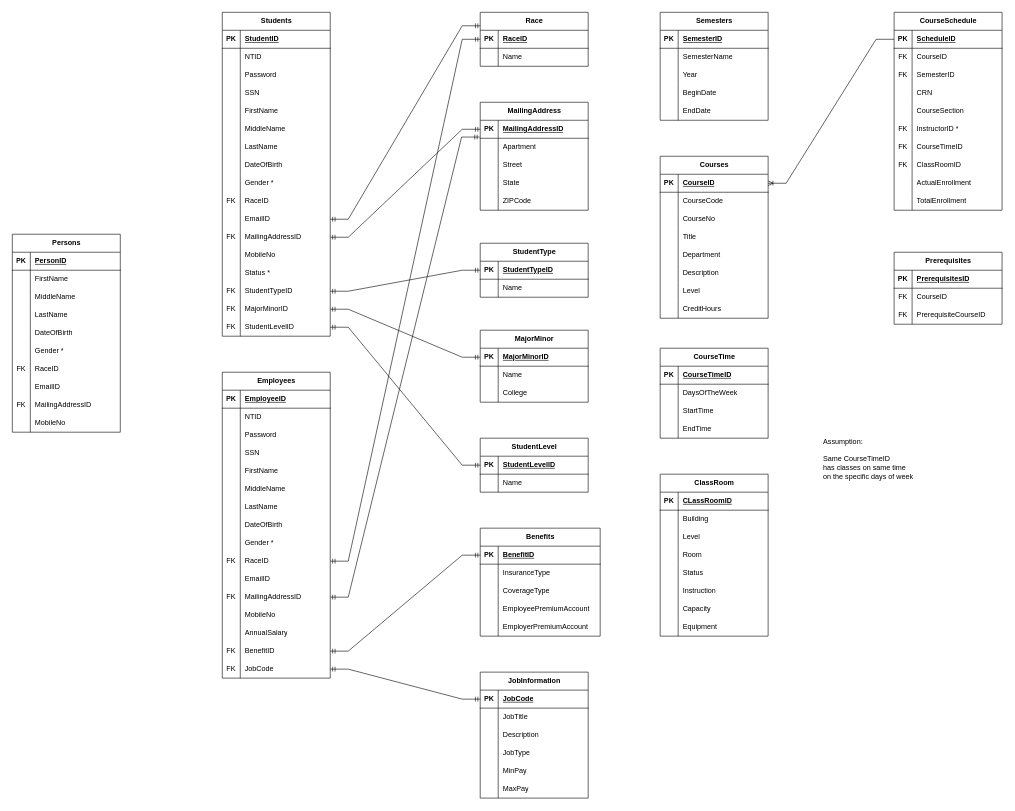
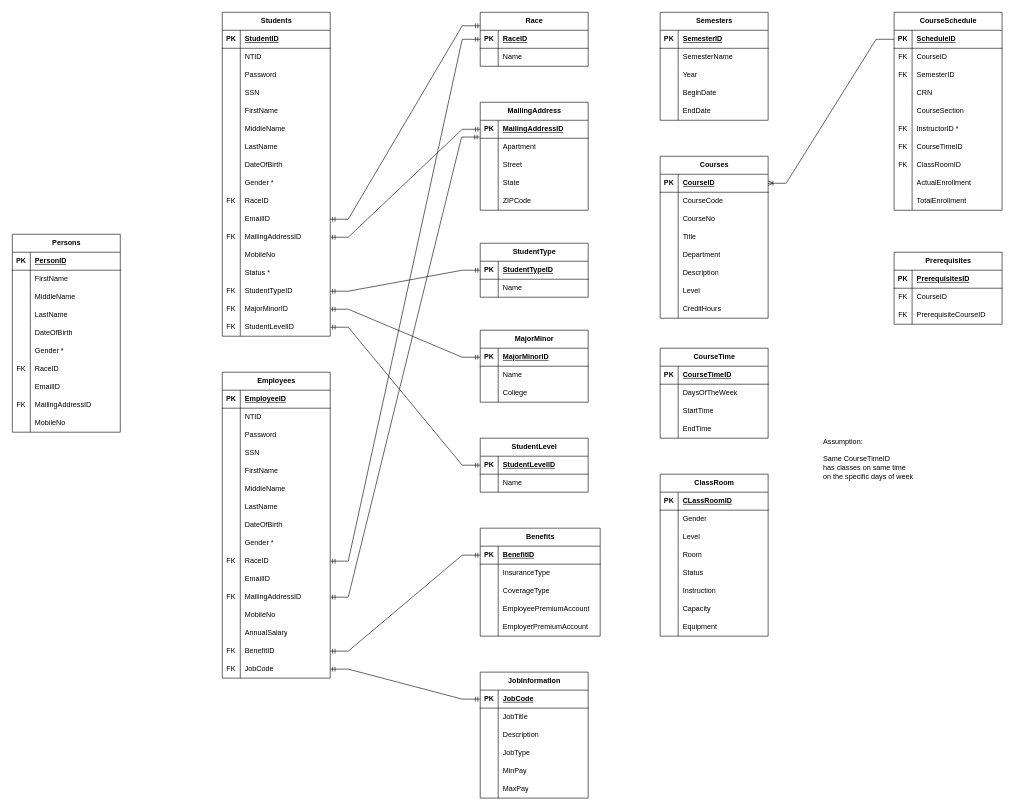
node "Building": label "Building" -> "Gender"
